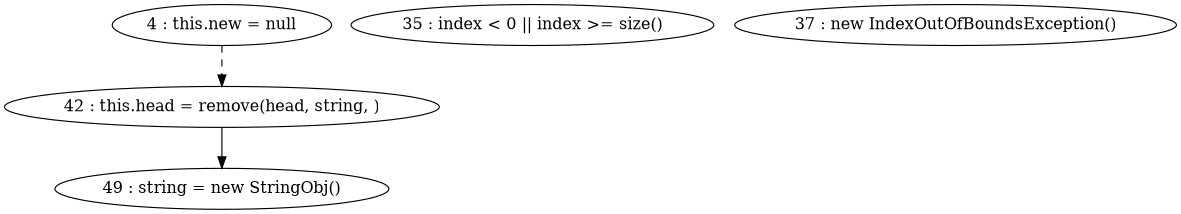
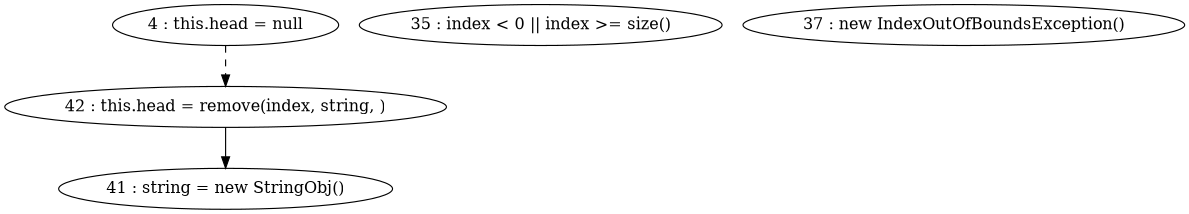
node "4 : this.new = null": label "4 : this.new = null" -> "4 : this.head = null"
node "42 : this.head = remove(head, string, )": label "42 : this.head = remove(head, string, )" -> "42 : this.head = remove(index, string, )"
node "49 : string = new StringObj()": label "49 : string = new StringObj()" -> "41 : string = new StringObj()"
